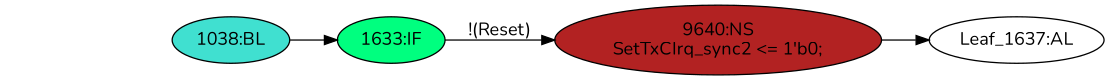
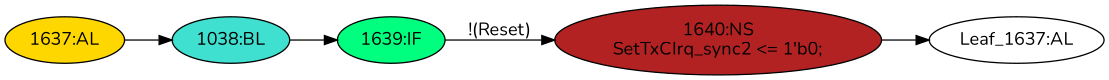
node "1637:AL": added
node "1633:IF": label "1633:IF" -> "1639:IF"
node "9640:NS SetTxCIrq_sync2 <= 1'b0;": label "9640:NS SetTxCIrq_sync2 <= 1'b0;" -> "1640:NS SetTxCIrq_sync2 <= 1'b0;"
